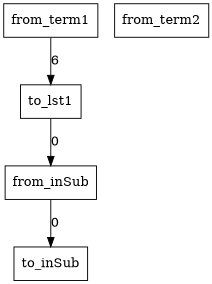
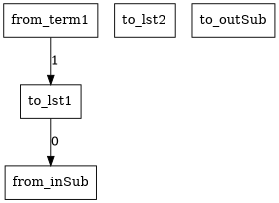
node "to_lst2": added
node "from_term2": removed
node "to_outSub": added
edge "from_term1" -> "to_lst1": label "6" -> "1"
node "to_inSub": removed
